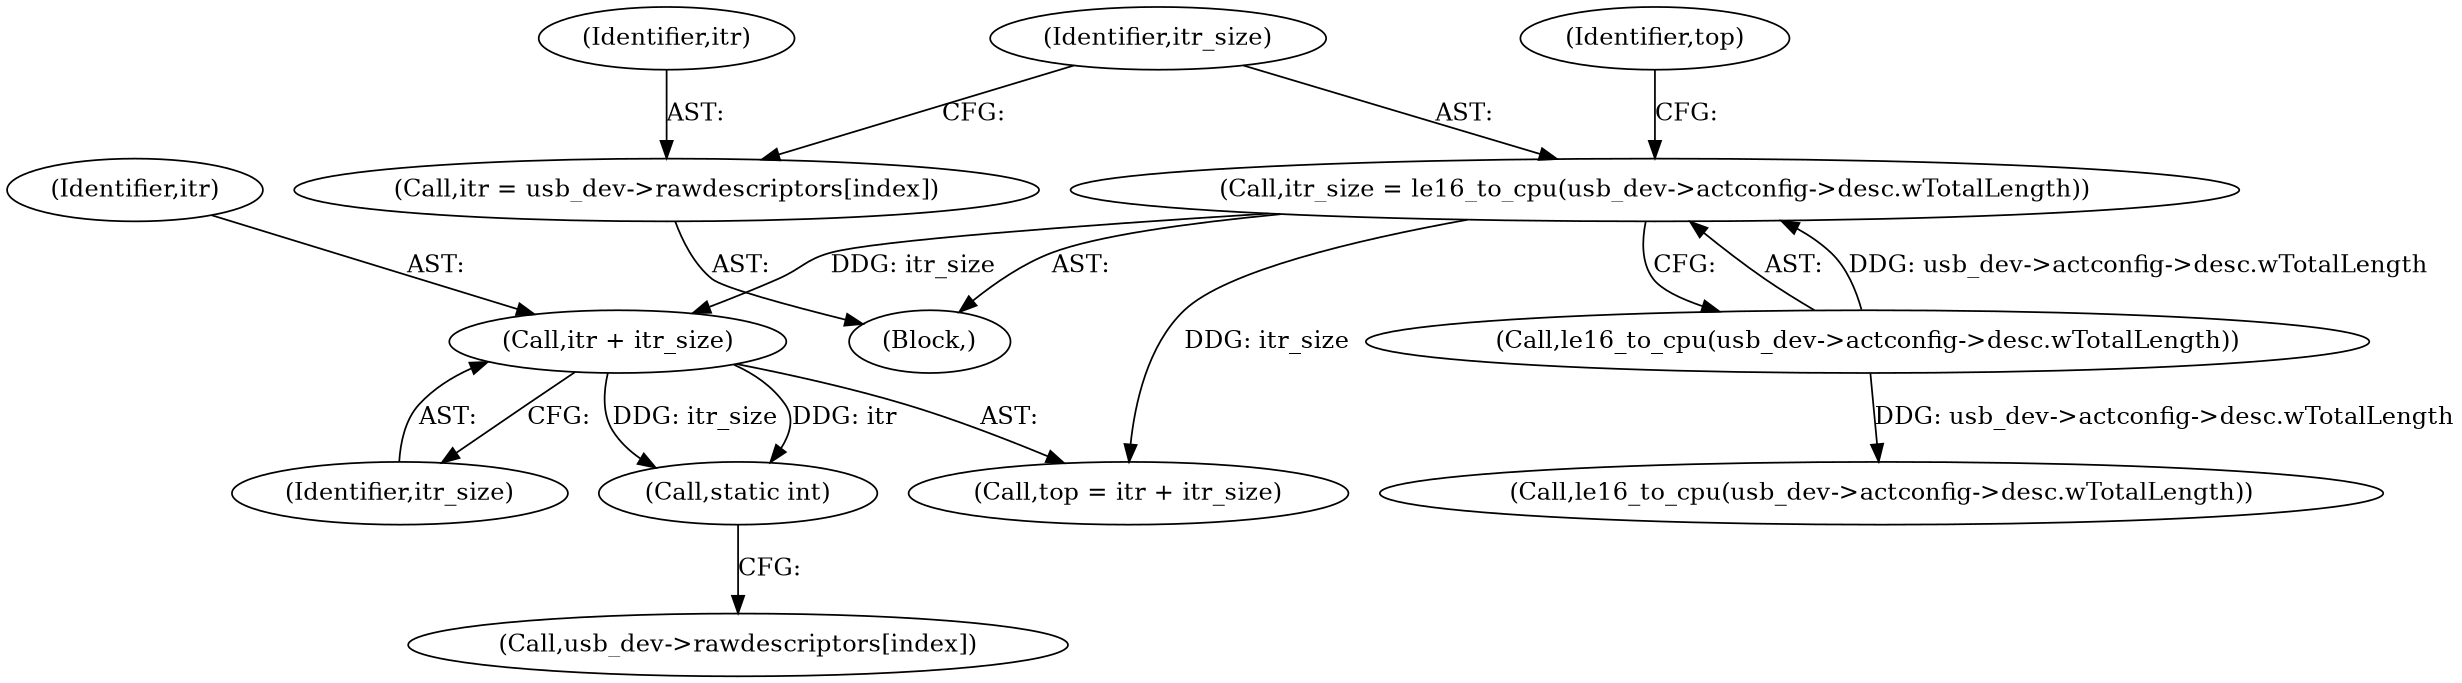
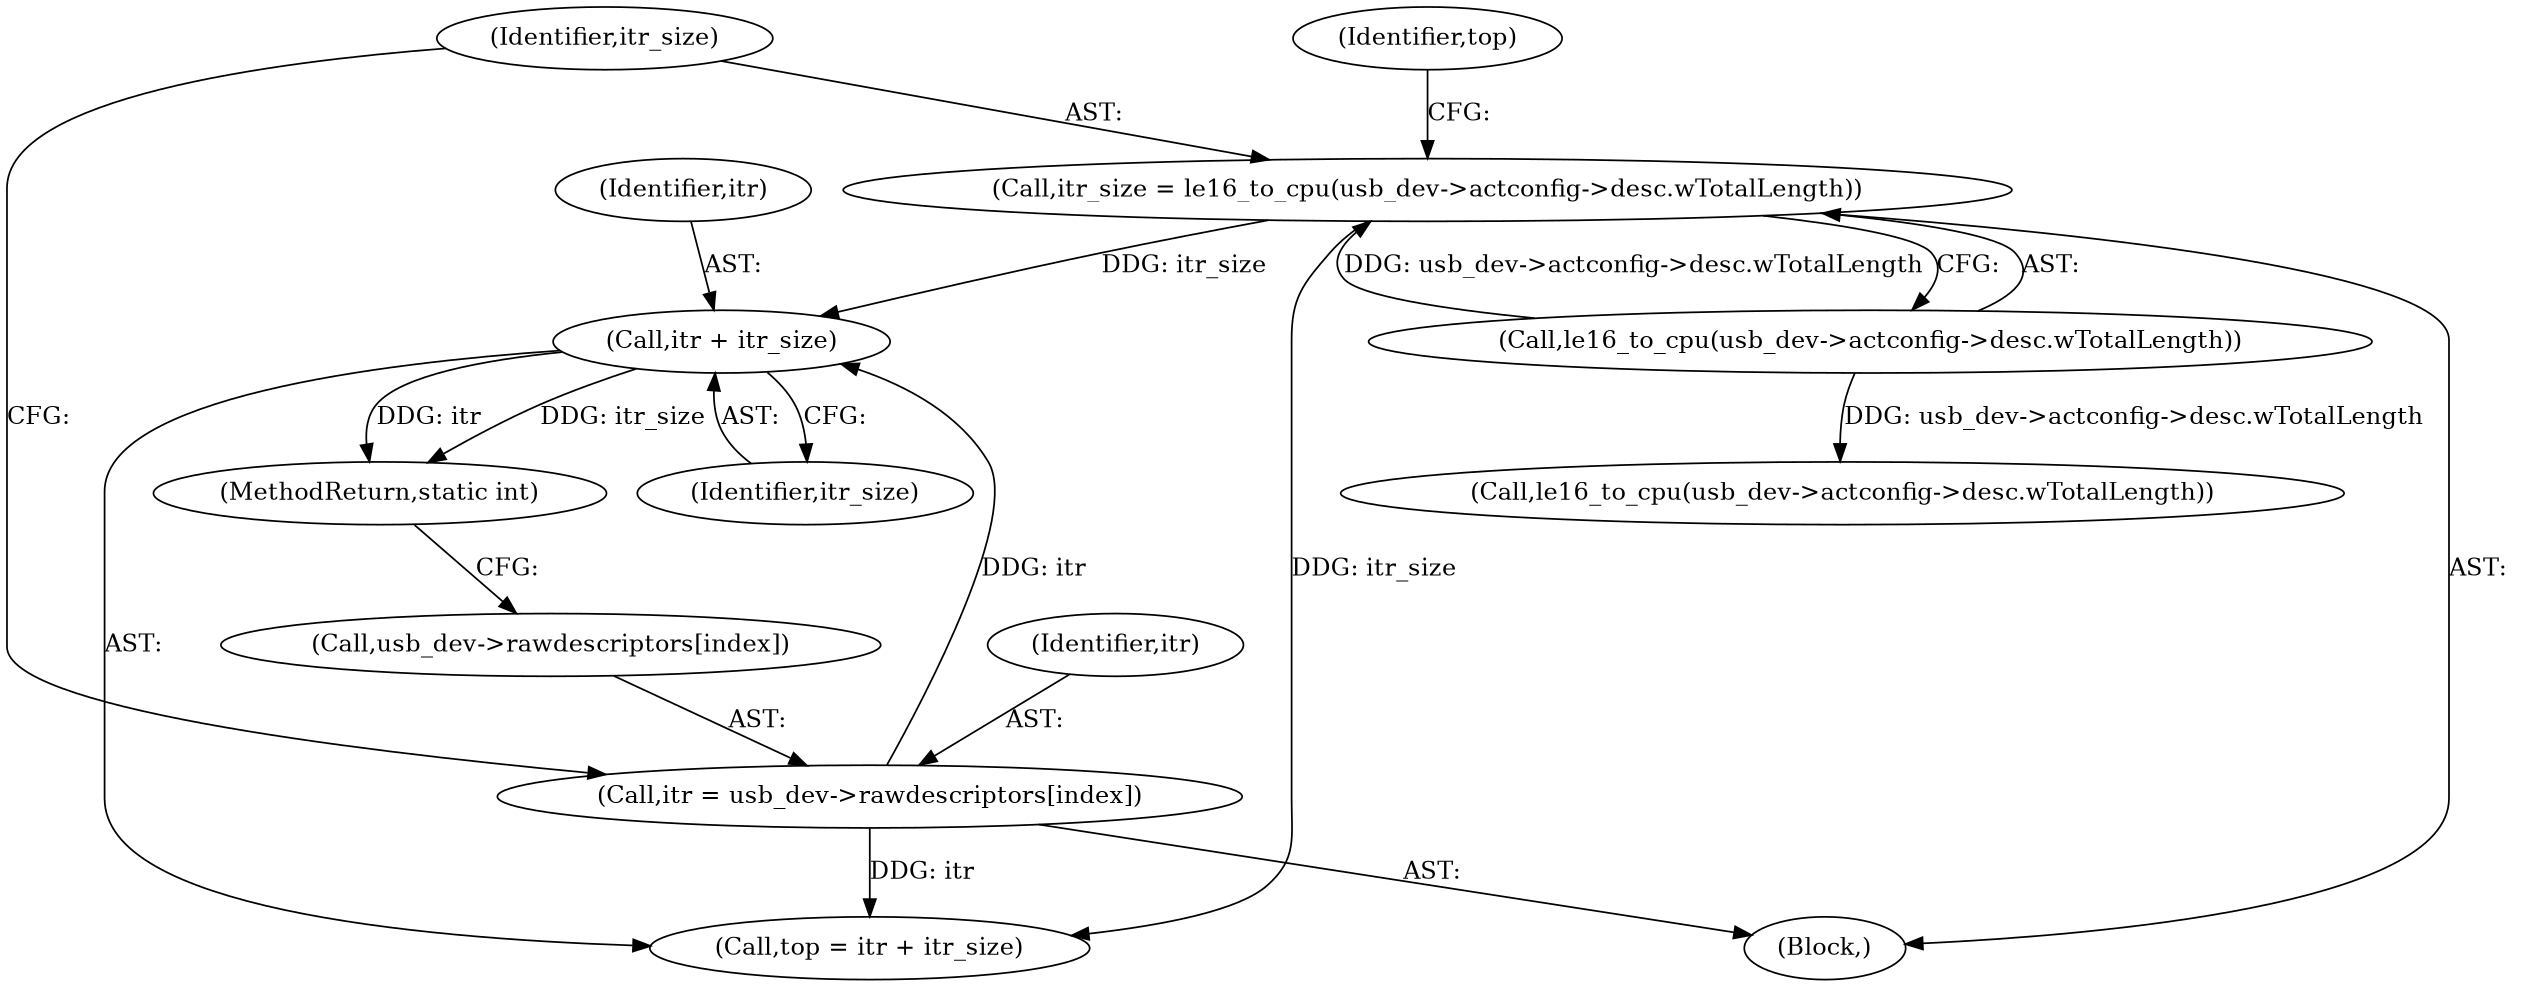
node "(Call,static int)": label "(Call,static int)" -> "(MethodReturn,static int)"
edge "(Call,itr = usb_dev->rawdescriptors[index])" -> "(Call,itr + itr_size)": added, label "DDG: itr"
edge "(Call,usb_dev->rawdescriptors[index])" -> "(Call,itr = usb_dev->rawdescriptors[index])": added, label "AST:"
edge "(Call,itr = usb_dev->rawdescriptors[index])" -> "(Call,top = itr + itr_size)": added, label "DDG: itr"
